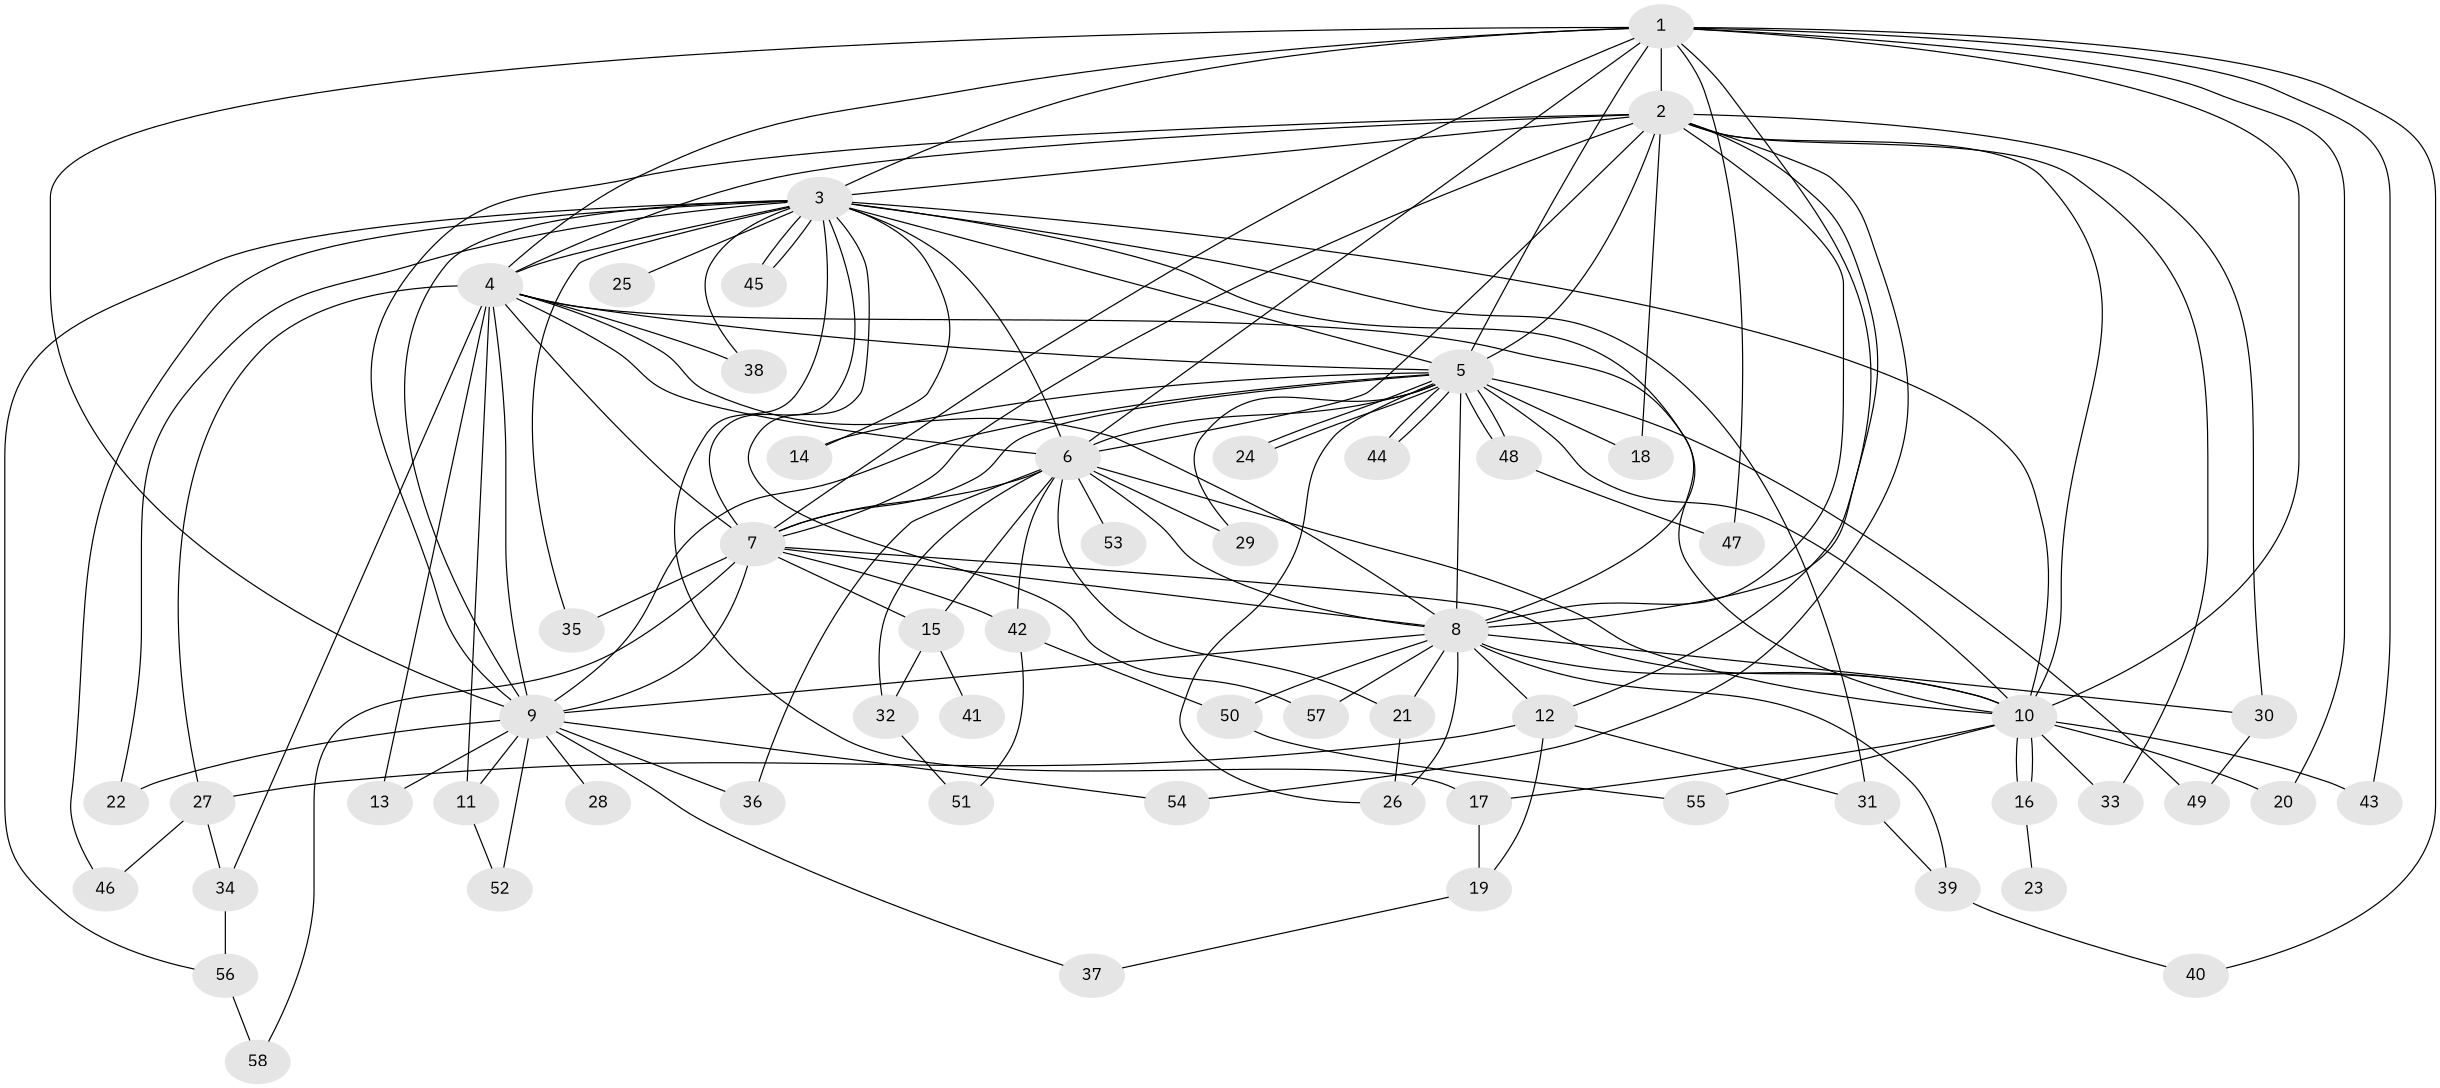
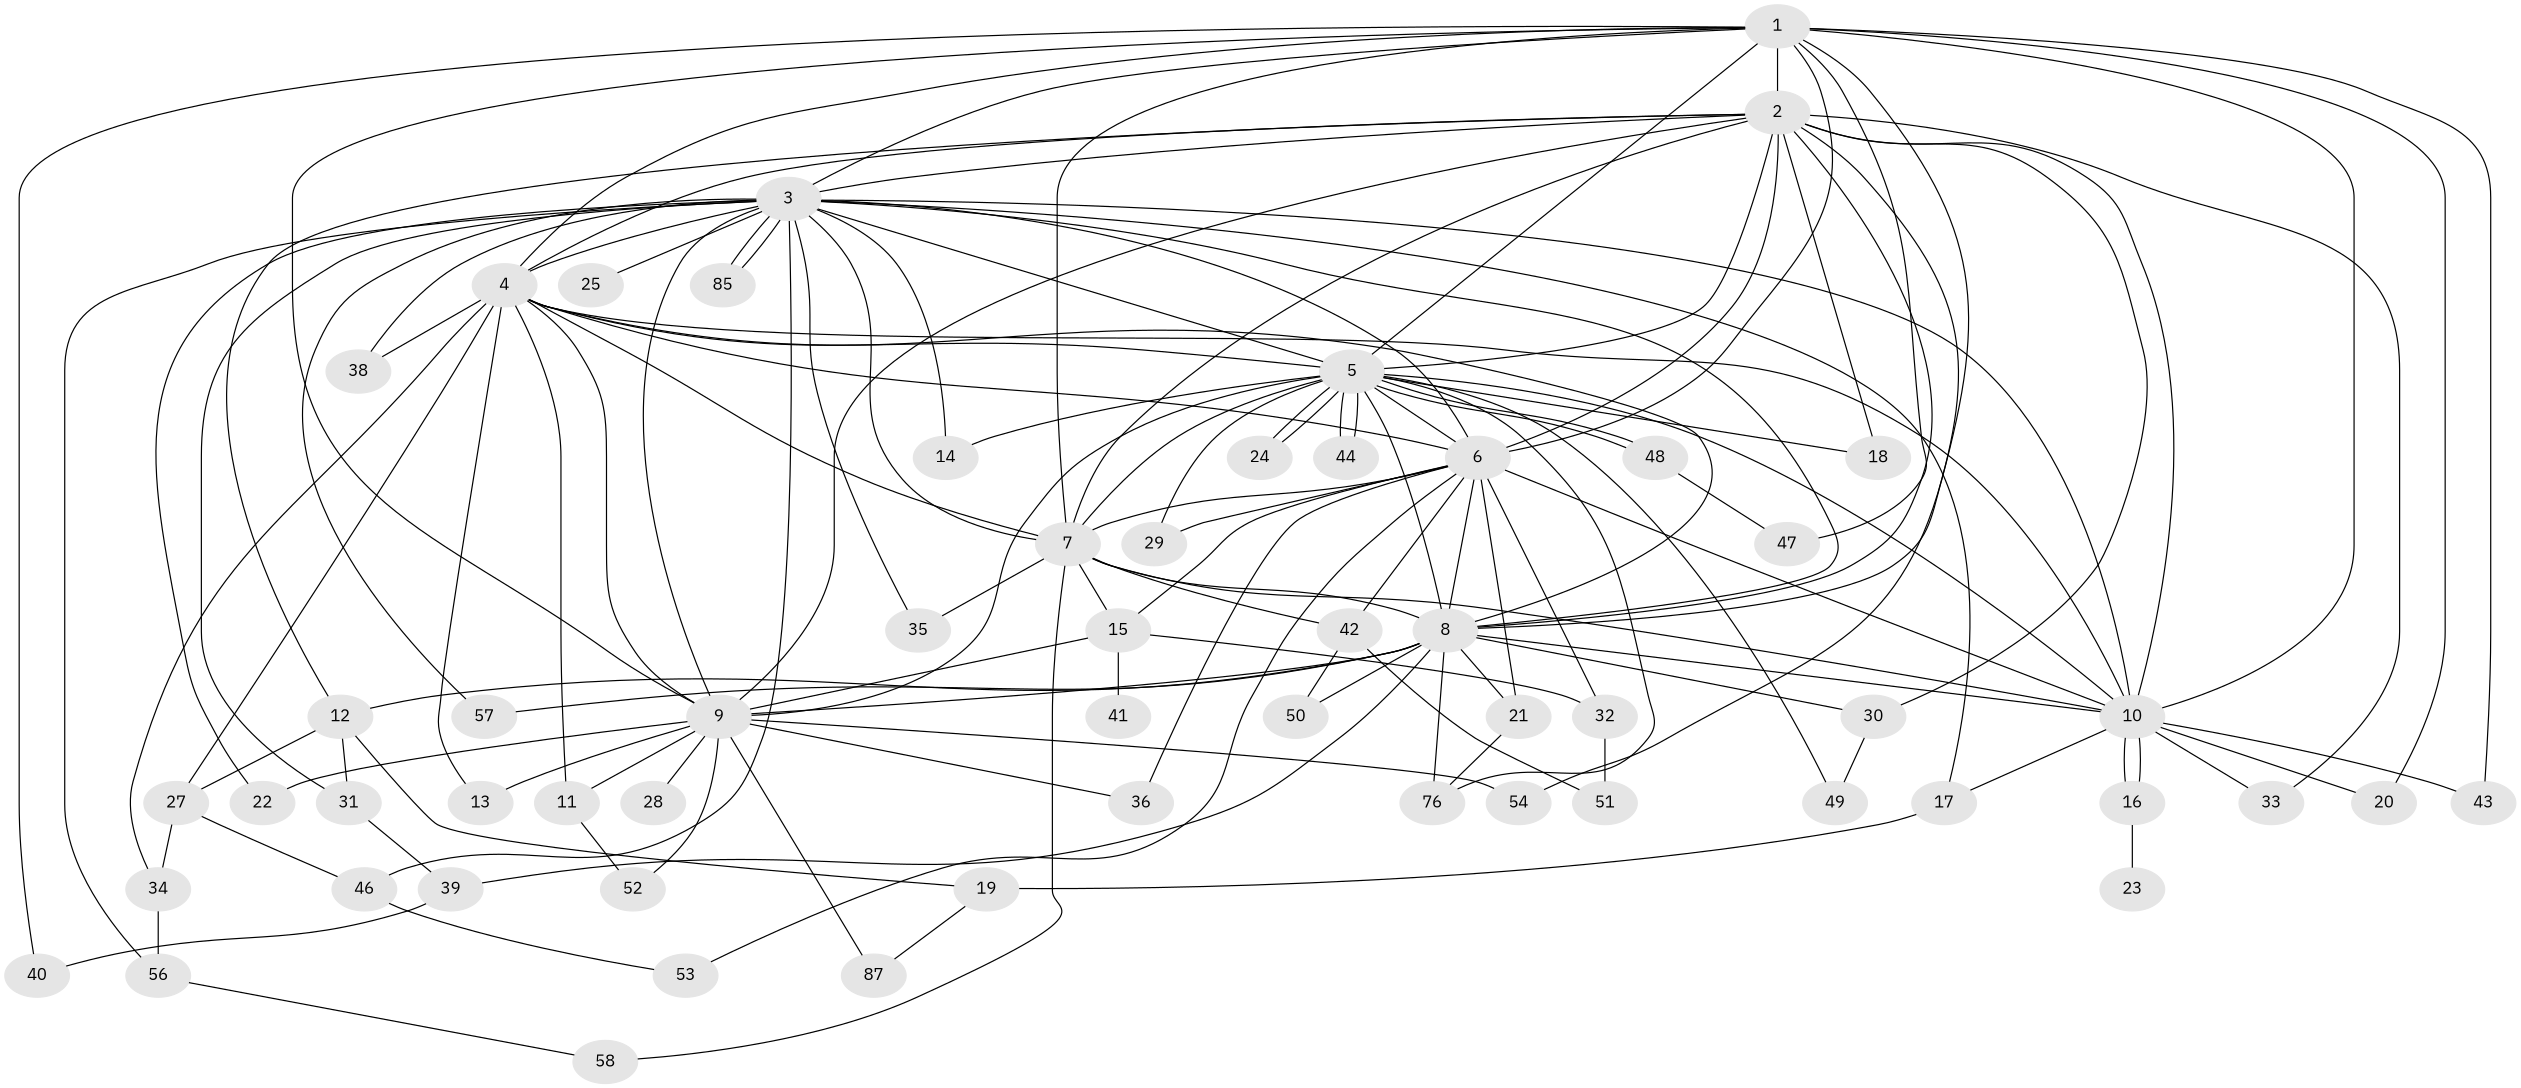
node "45": label "45" -> "85"
edge "7" -- "9": now "15" -- "9"
node "26": label "26" -> "76"
node "55": removed
edge "46" -- "53": added
node "37": label "37" -> "87"
